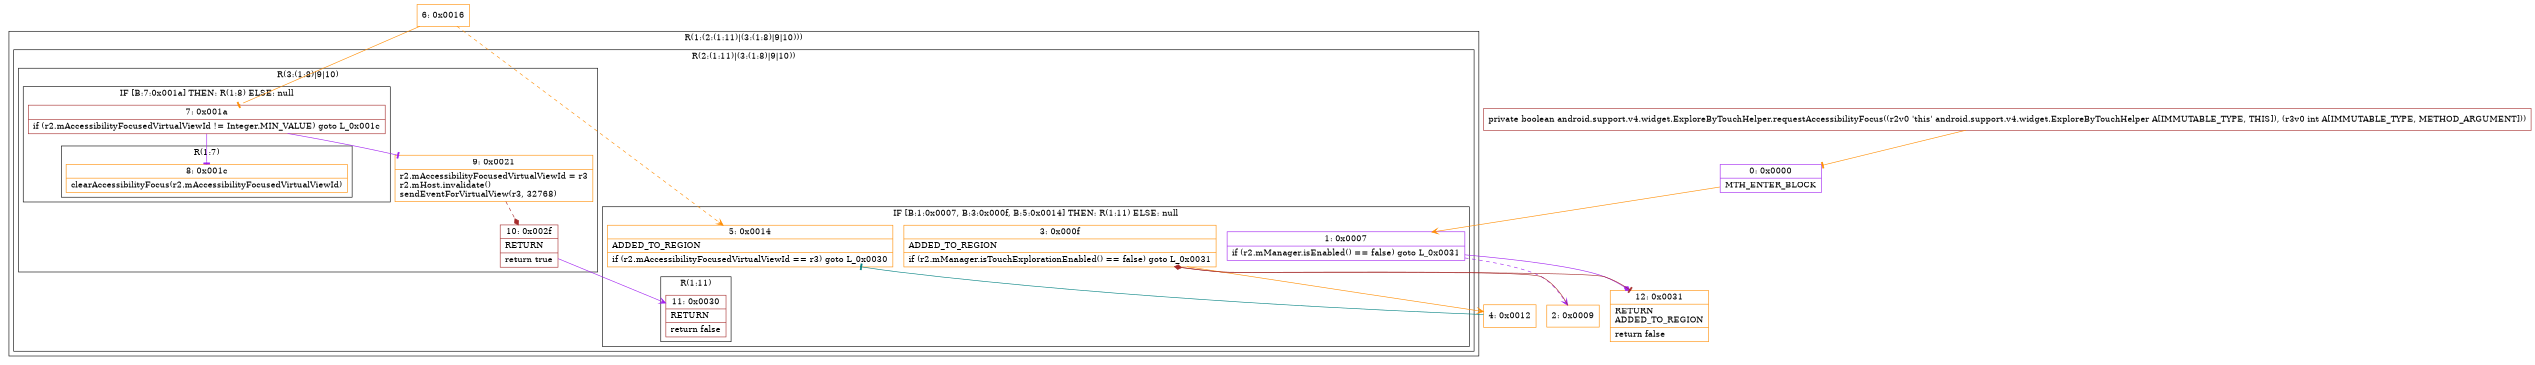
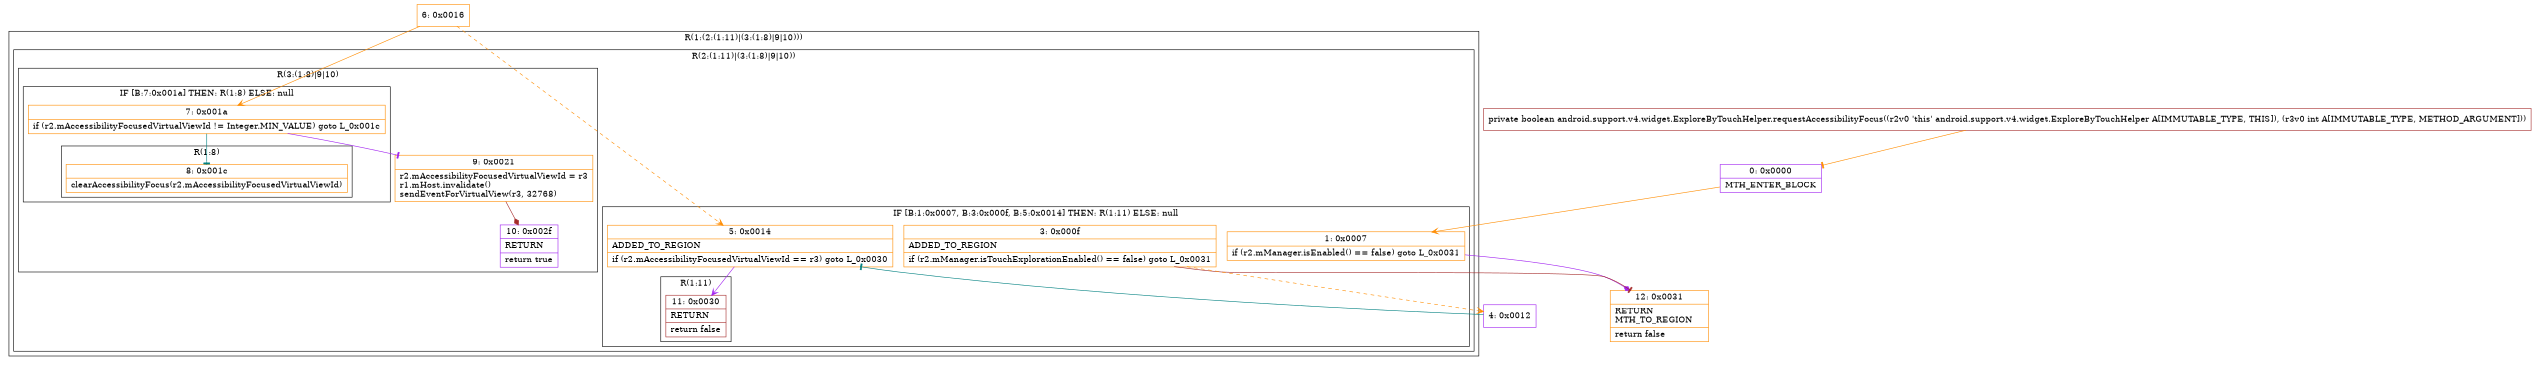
edge "6: 0x0016" -> "7: 0x001a": arrowhead tee -> vee
node "7: 0x001a": color brown -> darkorange
edge "7: 0x001a" -> "8: 0x001c": color purple -> teal
cluster "R(1:7)": label "R(1:7)" -> "R(1:8)"
node "9: 0x0021": text "r2.mHost.invalidate()" -> "r1.mHost.invalidate()"
edge "9: 0x0021" -> "10: 0x002f": style dashed -> solid
node "10: 0x002f": color brown -> purple
node "1: 0x0007": color purple -> darkorange
edge "10: 0x002f" -> "11: 0x0030": now "5: 0x0014" -> "11: 0x0030"
edge "3: 0x000f" -> "4: 0x0012": style solid -> dashed
node "4: 0x0012": color darkorange -> purple
node "2: 0x0009": removed
node "12: 0x0031": text "ADDED_TO_REGION" -> "MTH_TO_REGION"
